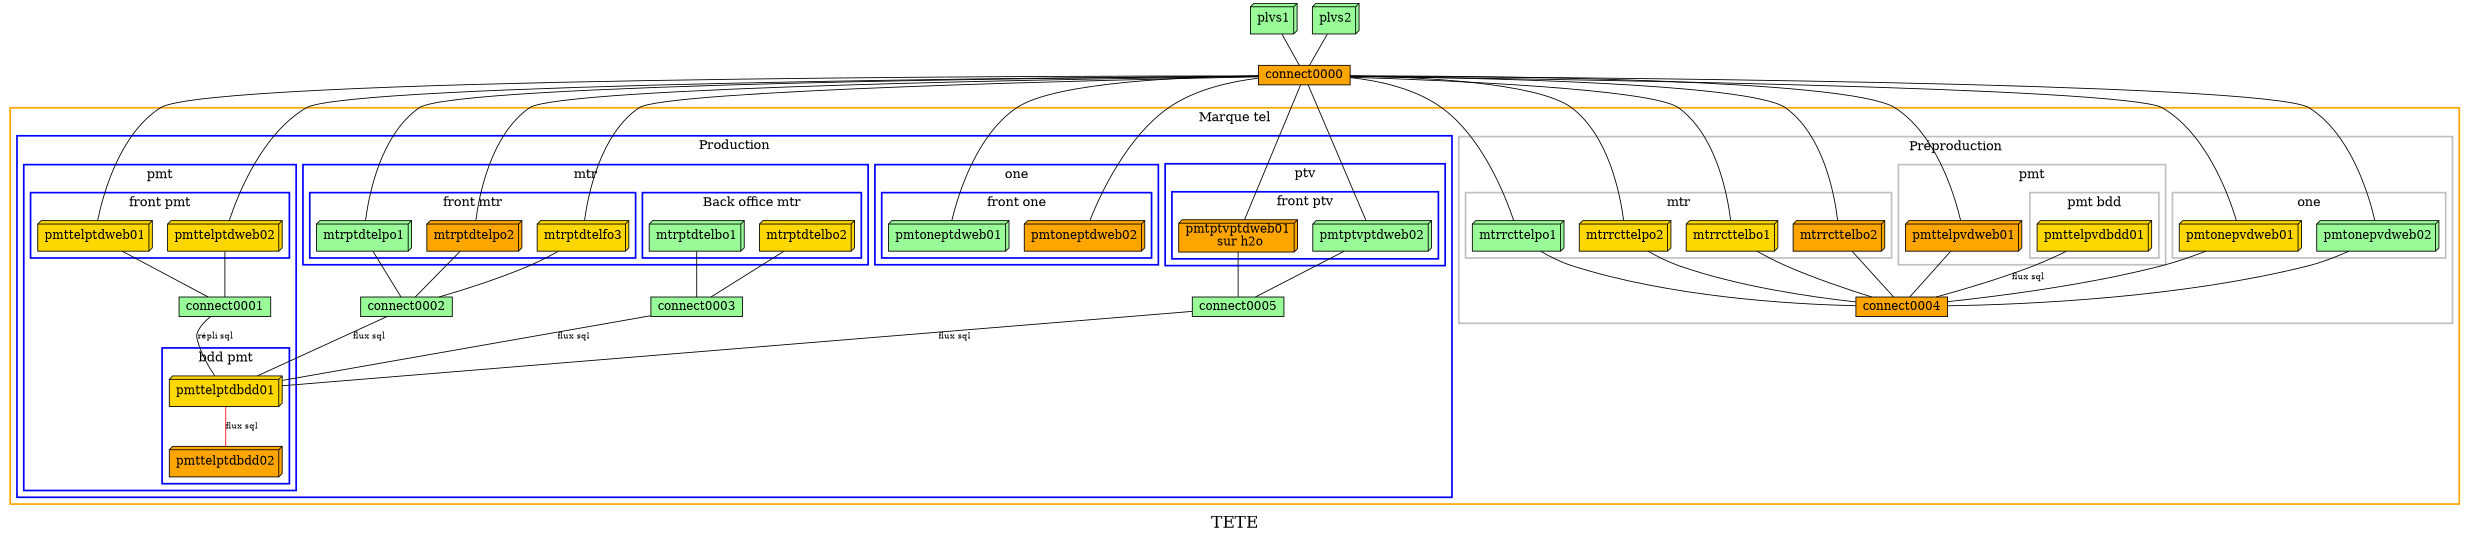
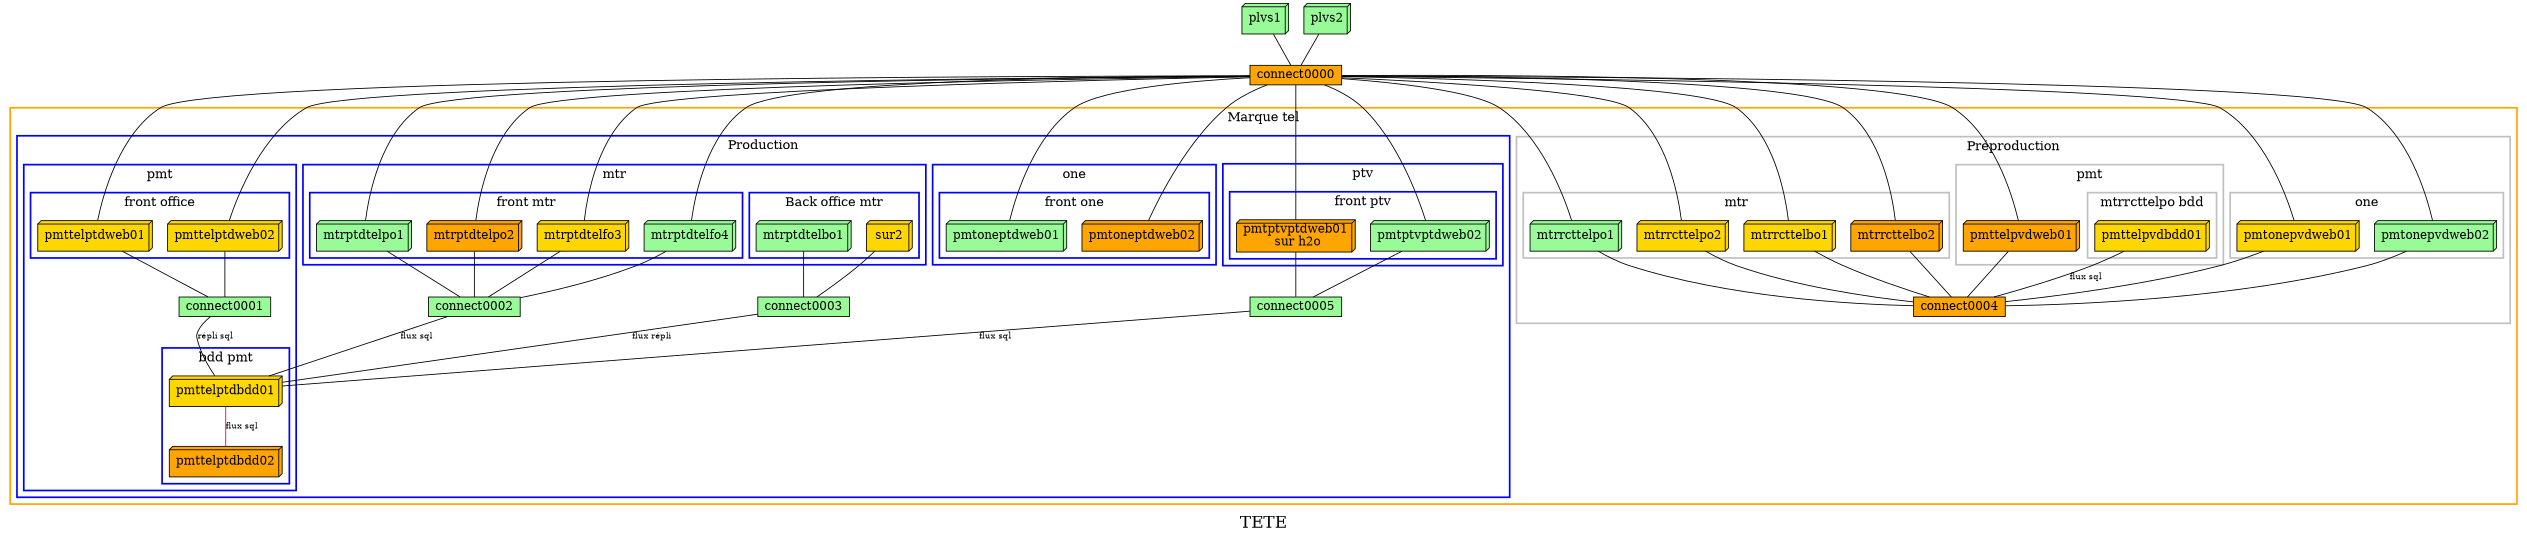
cluster "front pmt": label "front pmt" -> "front office"
cluster "pmt bdd": label "pmt bdd" -> "mtrrcttelpo bdd"
node "mtrptdtelfo4": added
node "mtrptdtelbo2": label "mtrptdtelbo2" -> "sur2"
edge "connect0003" -- "pmttelptdbdd01": label "flux sql" -> "flux répli"
